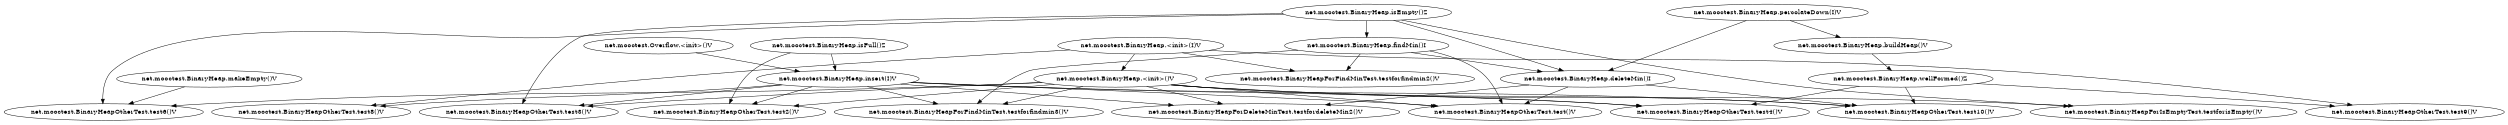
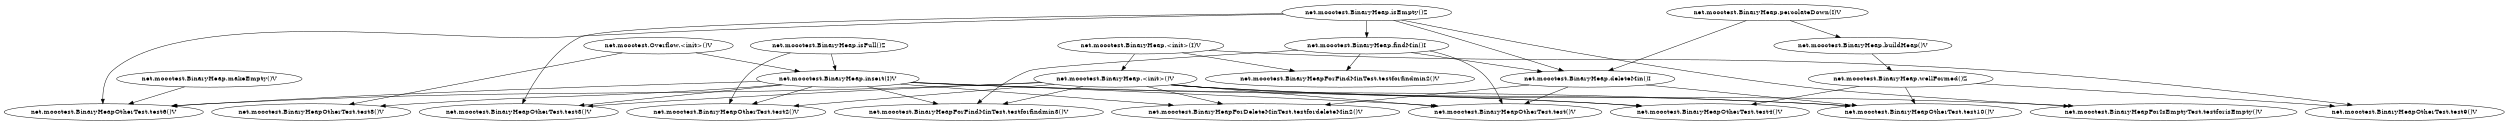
edge "net.mooctest.BinaryHeap.<init>(I)V" -> "net.mooctest.BinaryHeapOtherTest.test8()V": now "net.mooctest.Overflow.<init>()V" -> "net.mooctest.BinaryHeapOtherTest.test8()V"
edge "net.mooctest.BinaryHeap.insert(I)V" -> "net.mooctest.BinaryHeapOtherTest.test6()V": added
